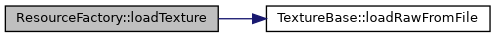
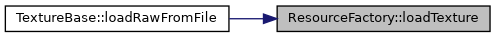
edge "ResourceFactory::loadTexture" -> "TextureBase::loadRawFromFile": reversed
